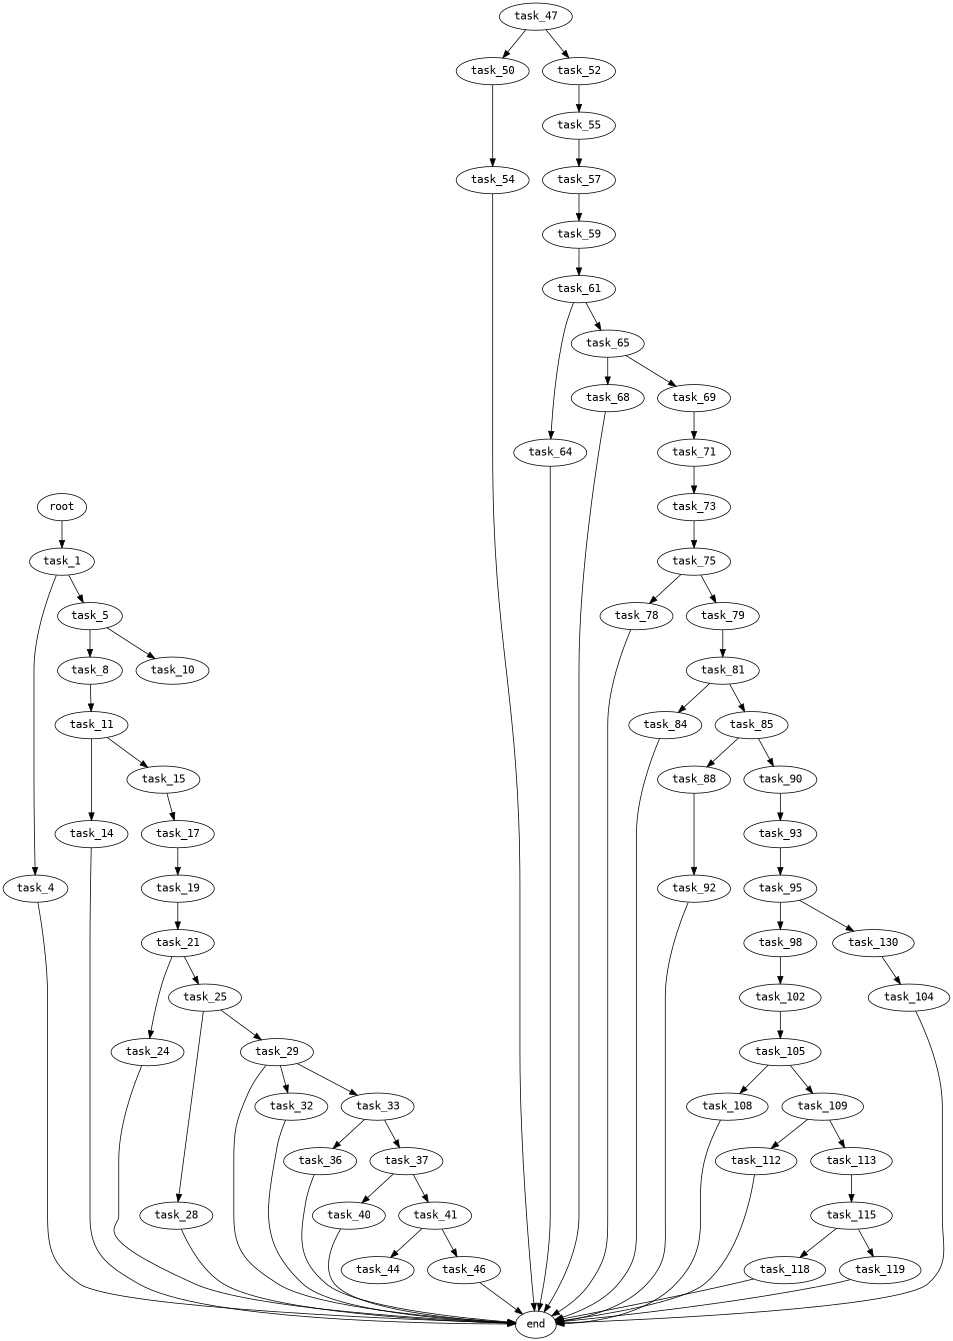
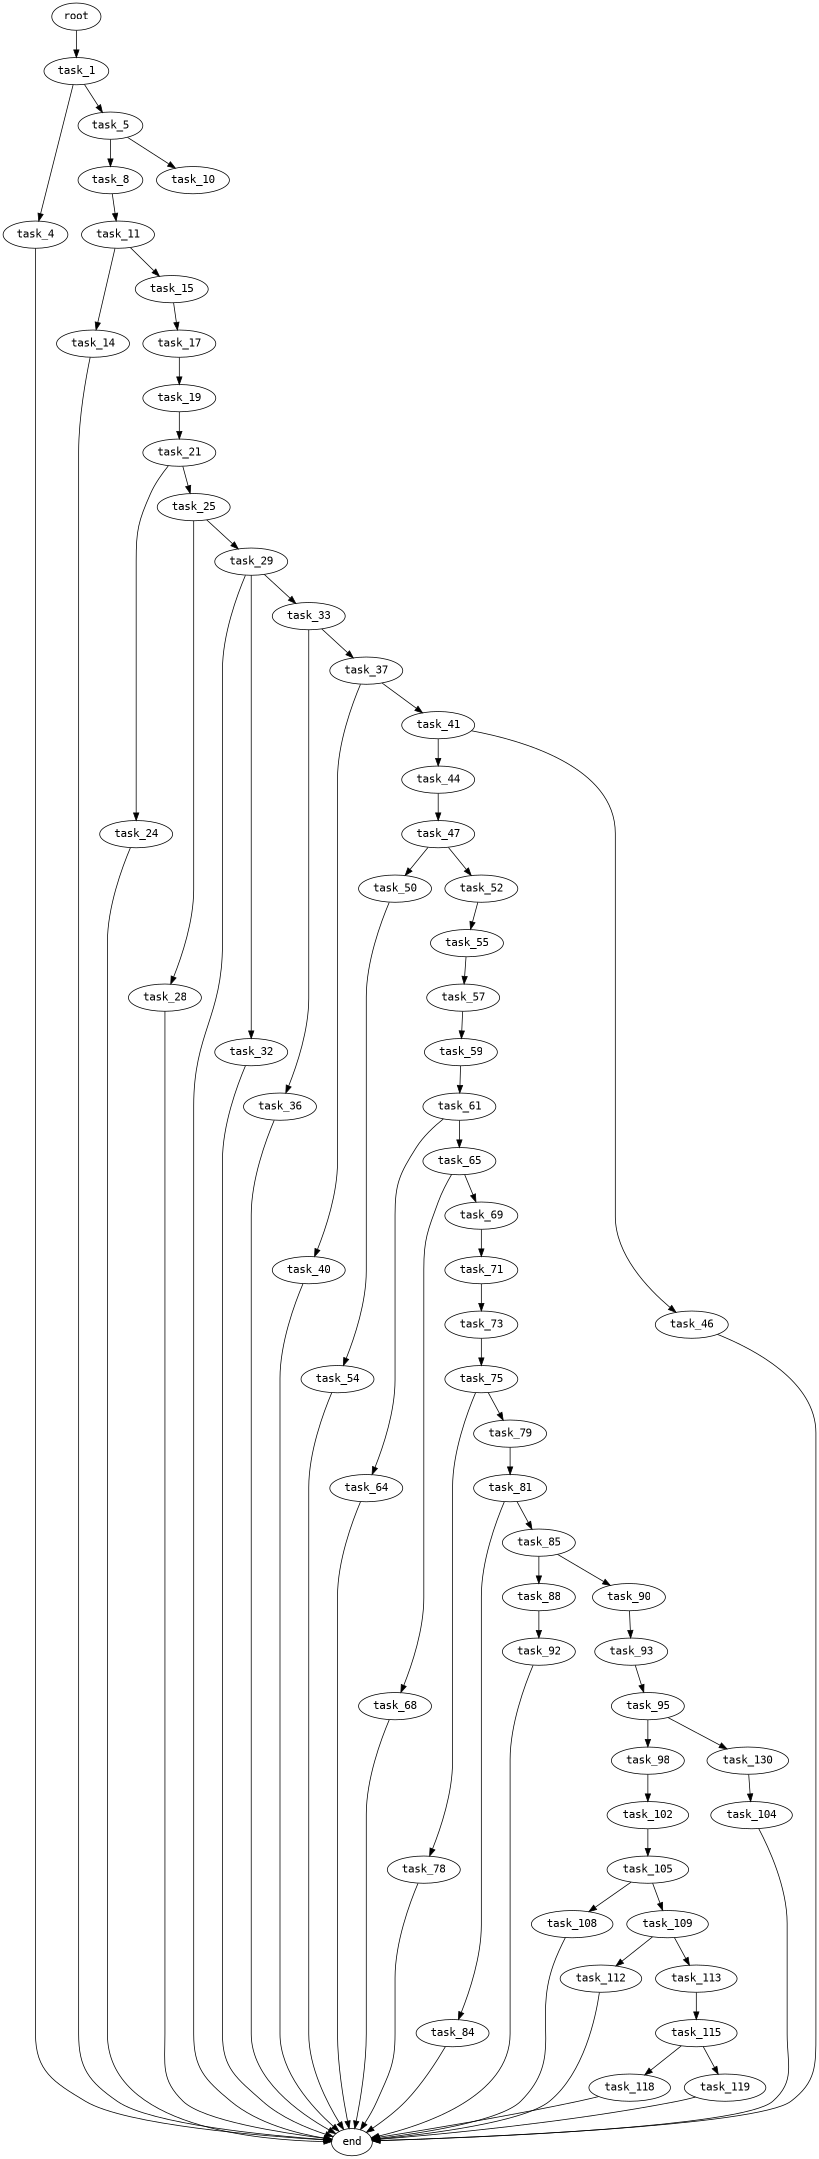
edge "task_44" -> "task_47": added
